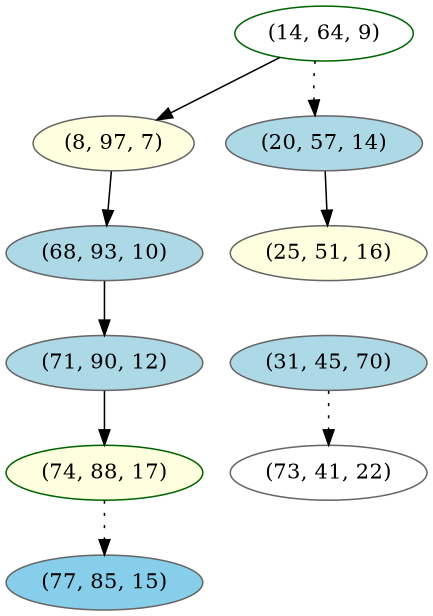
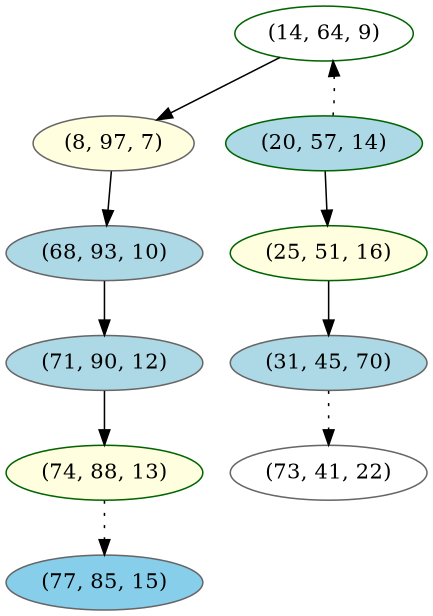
edge "(14, 64, 9)" -> "(20, 57, 14)": reversed
node "(20, 57, 14)": color gray40 -> darkgreen
node "(25, 51, 16)": color gray40 -> darkgreen
edge "(25, 51, 16)" -> "(31, 45, 70)": added
node "(74, 88, 17)": label "(74, 88, 17)" -> "(74, 88, 13)"
